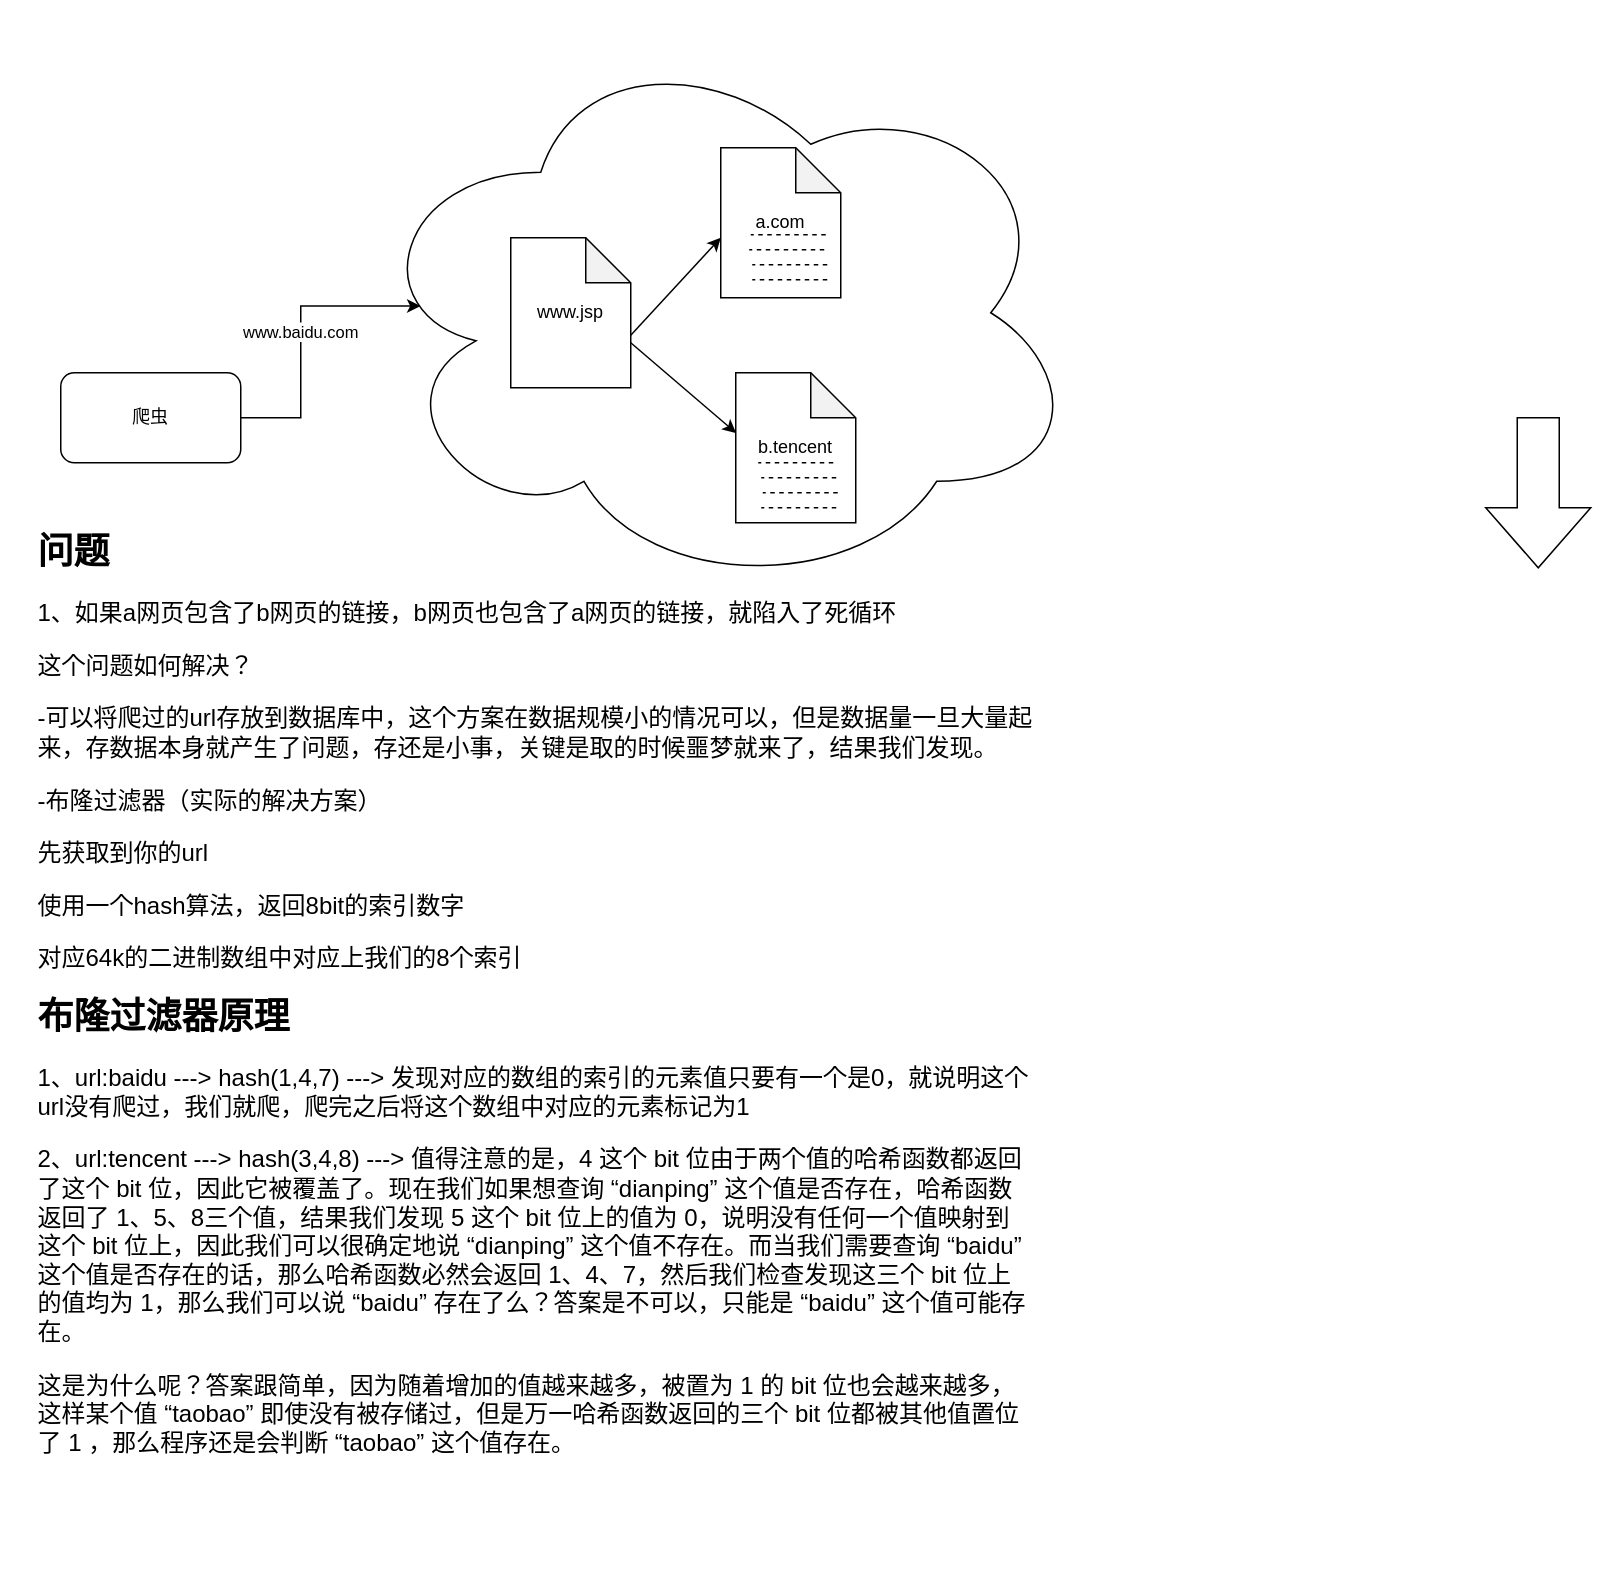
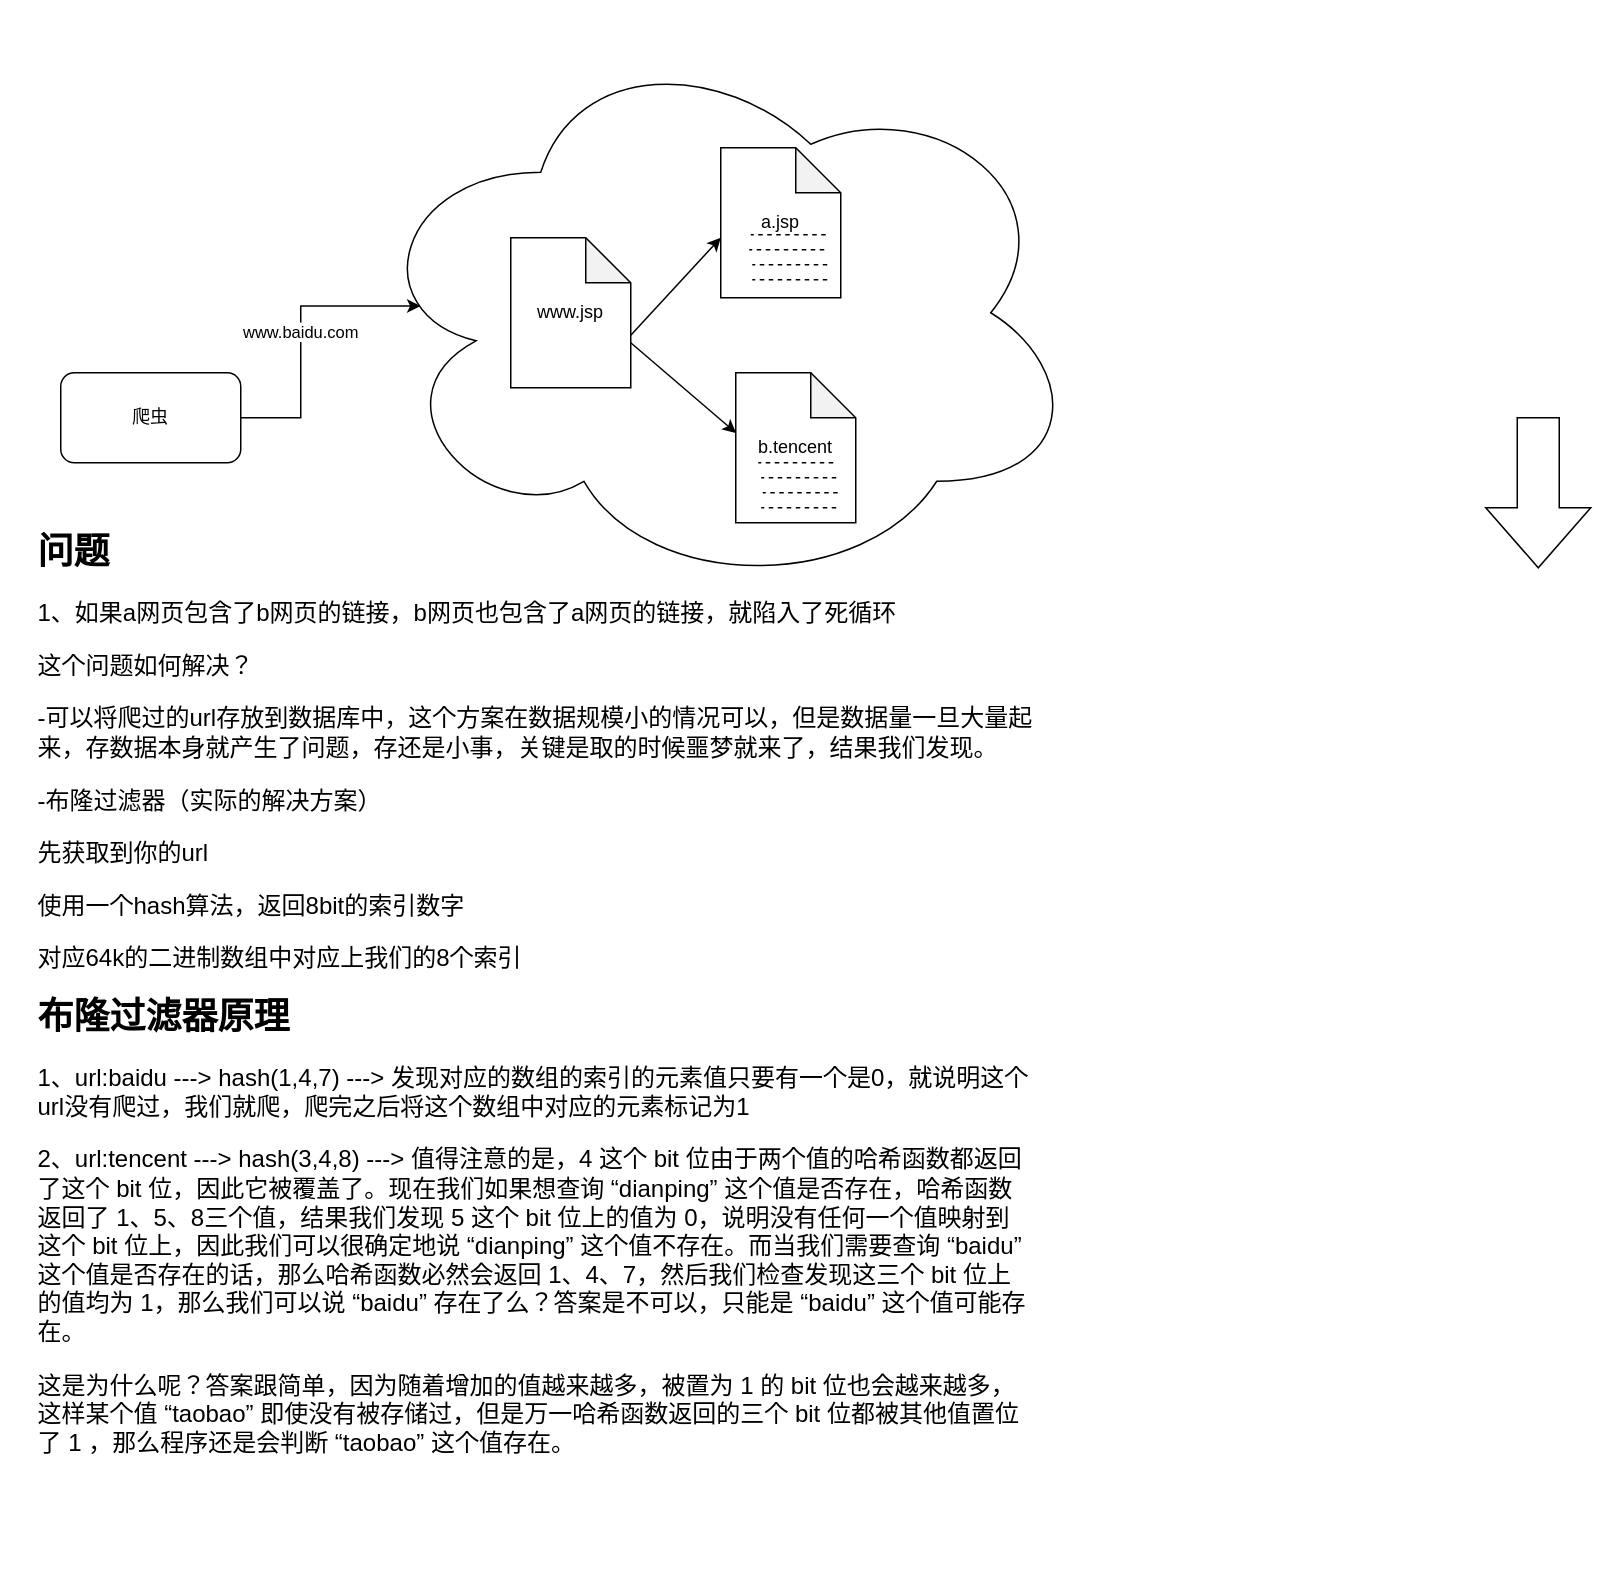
node "a.com": label "a.com" -> "a.jsp"
